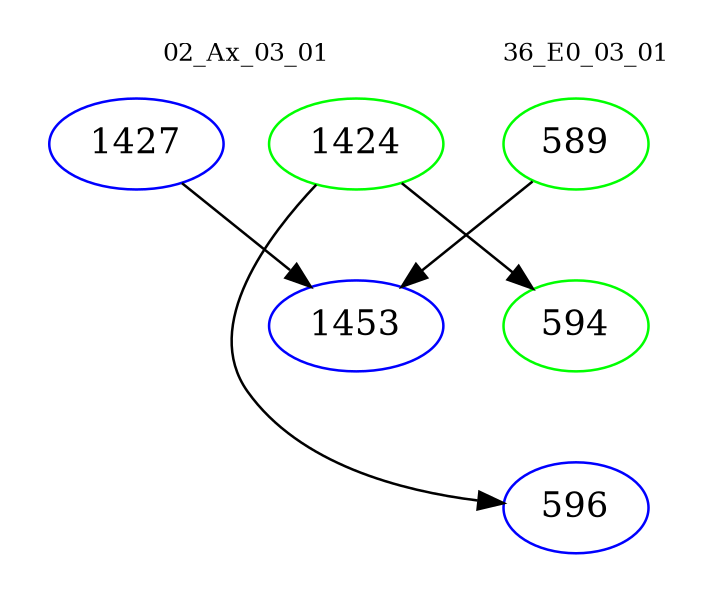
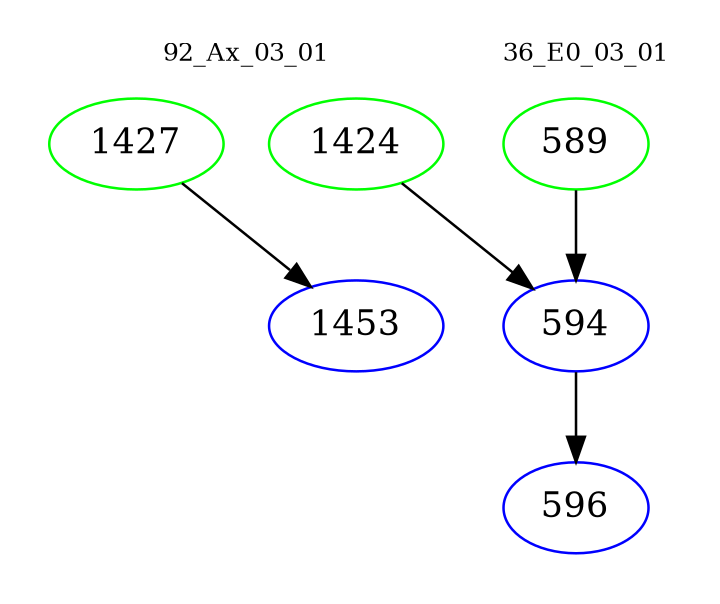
cluster "02_Ax_03_01": label "02_Ax_03_01" -> "92_Ax_03_01"
node "1427": color blue -> green
edge "589" -> "1453": now "589" -> "594"
node "594": color green -> blue
edge "1424" -> "596": now "594" -> "596"
